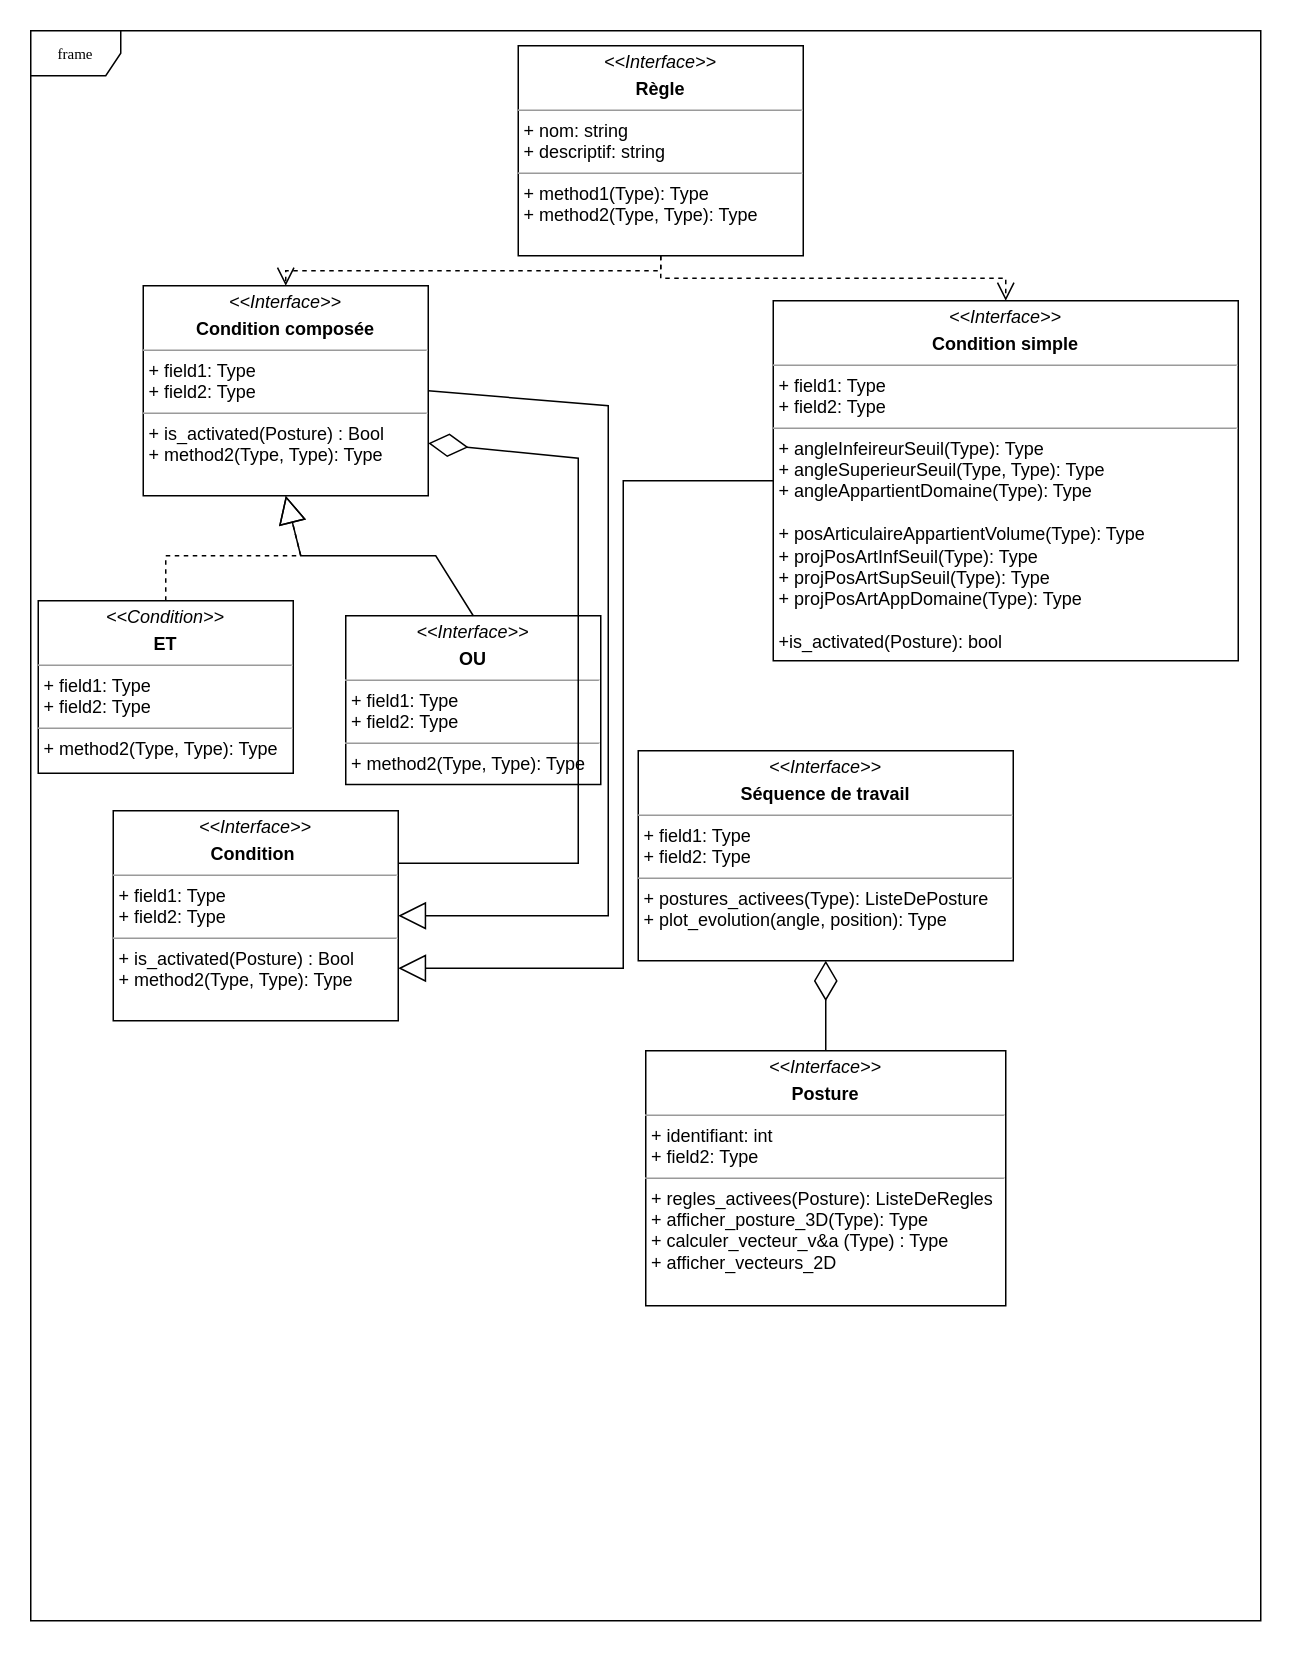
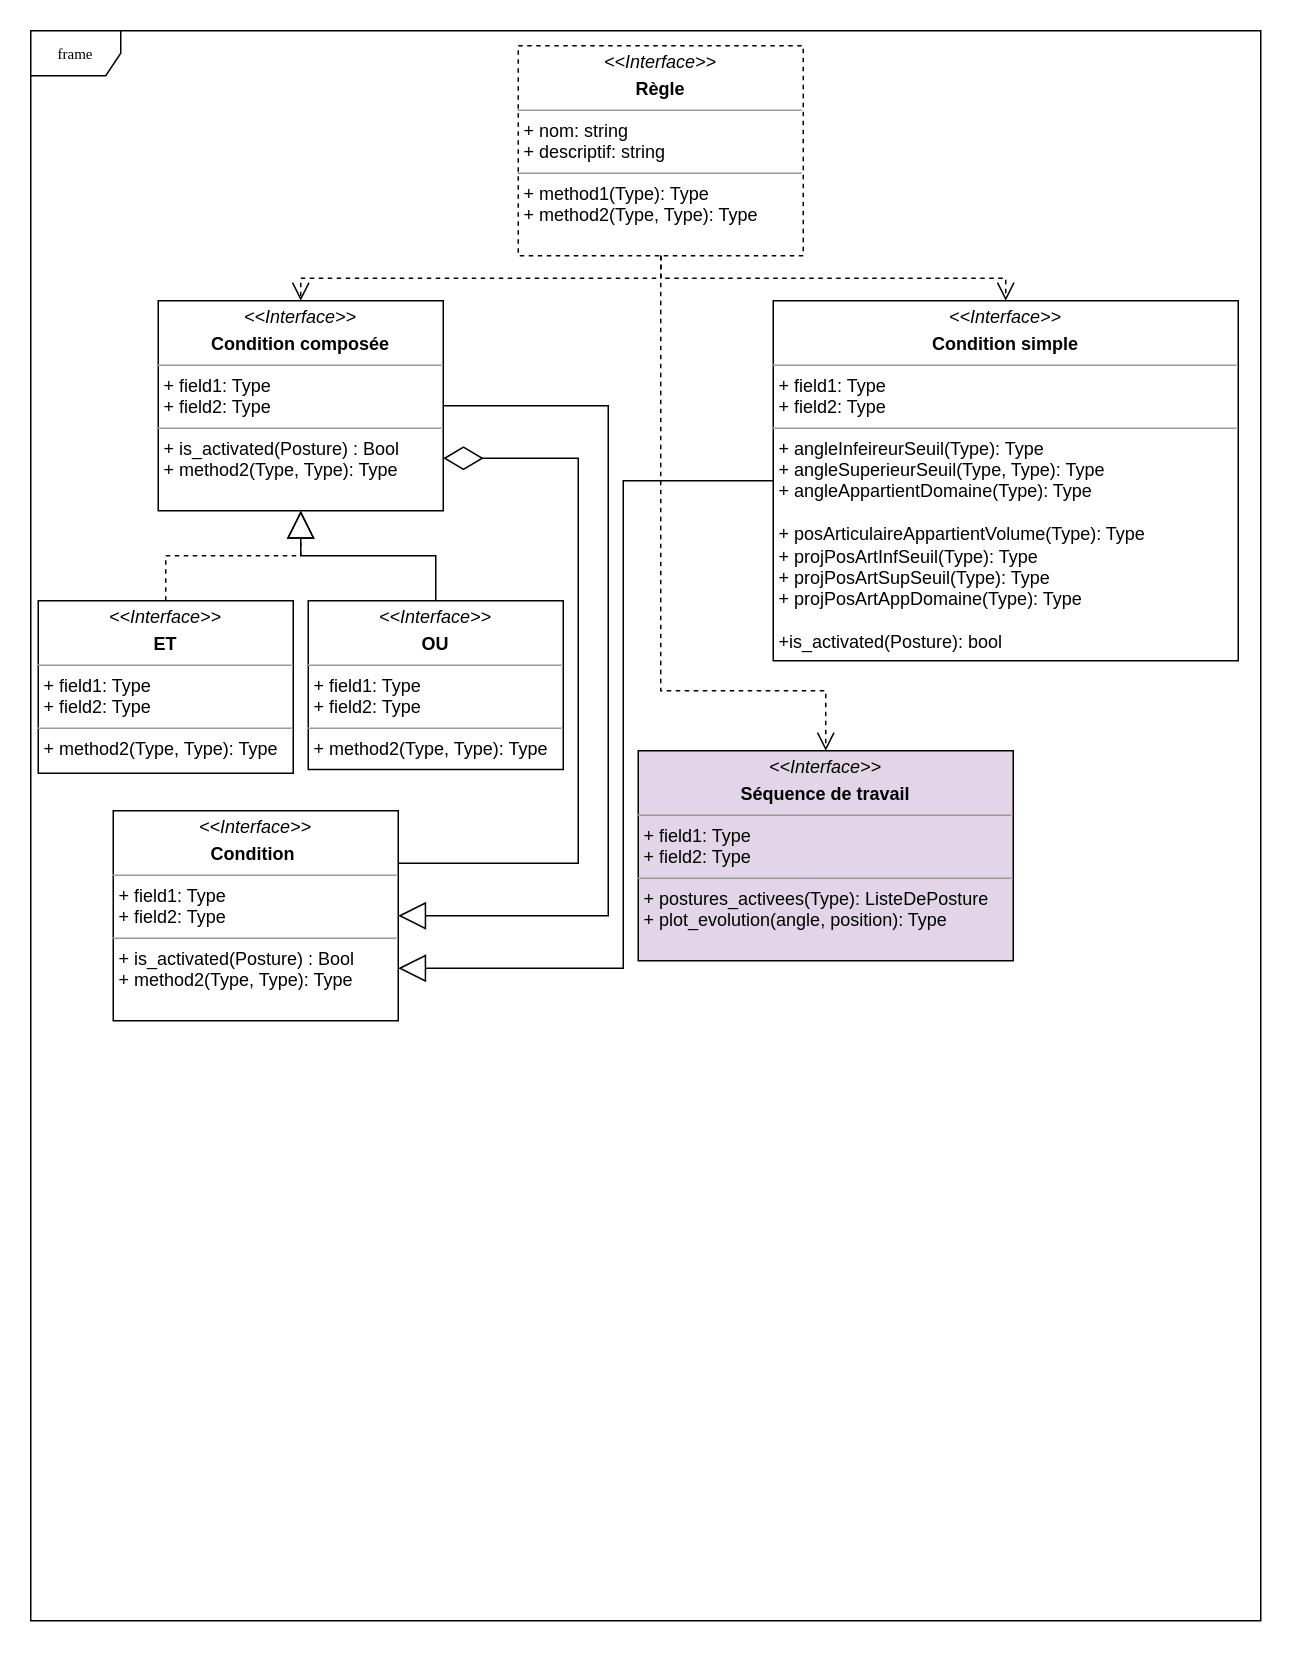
node "<<Interface>> Règle + nom: string + descriptif: string + method1(Type): Type + method2(Type, Type): Type": style solid -> dashed
node "<<Interface>> Condition composée + field1: Type + field2: Type + is_activated(Posture) : Bool + method2(Type, Type): Type": moved (286, 391) -> (301, 406)
edge "<<Interface>> Règle + nom: string + descriptif: string + method1(Type): Type + method2(Type, Type): Type" -> "<<Interface>> Séquence de travail + field1: Type + field2: Type + postures_activees(Type): ListeDePosture + plot_evolution(angle, position): Type": added
node "<<Condition>> ET + field1: Type + field2: Type + method2(Type, Type): Type": label "<<Condition>> ET + field1: Type + field2: Type + method2(Type, Type): Type" -> "<<Interface>> ET + field1: Type + field2: Type + method2(Type, Type): Type"
node "<<Interface>> OU + field1: Type + field2: Type + method2(Type, Type): Type": moved (473, 700) -> (436, 685)
node "<<Interface>> Séquence de travail + field1: Type + field2: Type + postures_activees(Type): ListeDePosture + plot_evolution(angle, position): Type": fillcolor #ffffff -> #e1d5e7
edge "<<Interface>> Posture + identifiant: int + field2: Type + regles_activees(Posture): ListeDeRegles + afficher_posture_3D(Type): Type + calculer_vecteur_v&a (Type) : Type + afficher_vecteurs_2D" -> "<<Interface>> Séquence de travail + field1: Type + field2: Type + postures_activees(Type): ListeDePosture + plot_evolution(angle, position): Type": removed
node "<<Interface>> Posture + identifiant: int + field2: Type + regles_activees(Posture): ListeDeRegles + afficher_posture_3D(Type): Type + calculer_vecteur_v&a (Type) : Type + afficher_vecteurs_2D": removed
